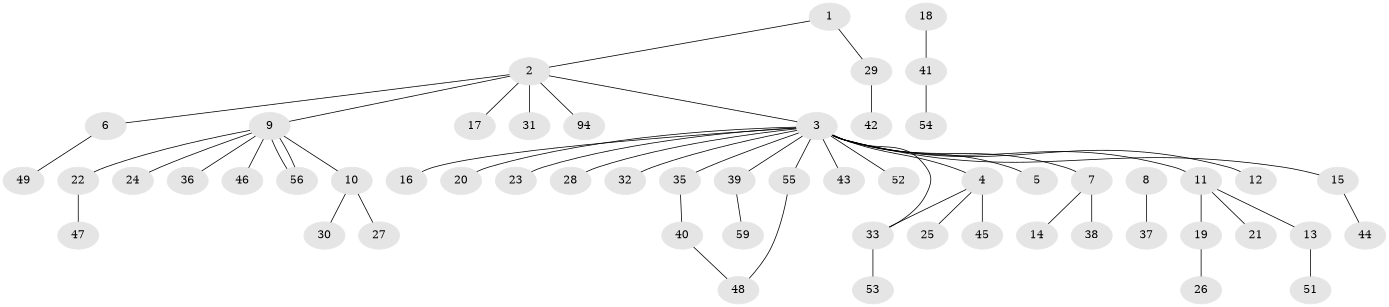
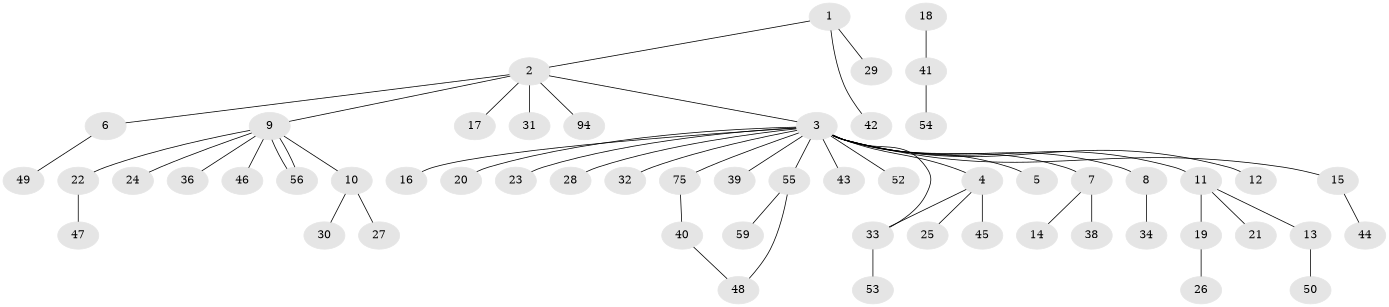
edge "29" -- "42": now "1" -- "42"
edge "3" -- "8": added
node "35": label "35" -> "75"
edge "39" -- "59": now "55" -- "59"
node "37": label "37" -> "34"
node "51": label "51" -> "50"
